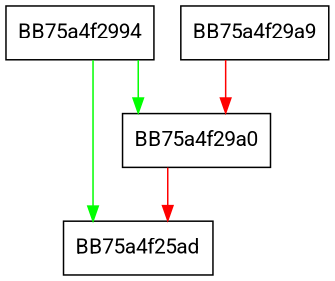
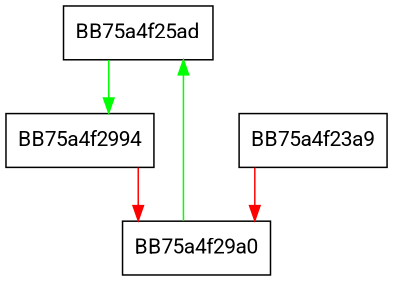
node "BB75a4f29a9": label "BB75a4f29a9" -> "BB75a4f23a9"
edge "BB75a4f2994" -> "BB75a4f29a0": color green -> red
edge "BB75a4f2994" -> "BB75a4f25ad": reversed
edge "BB75a4f29a0" -> "BB75a4f25ad": color red -> green
